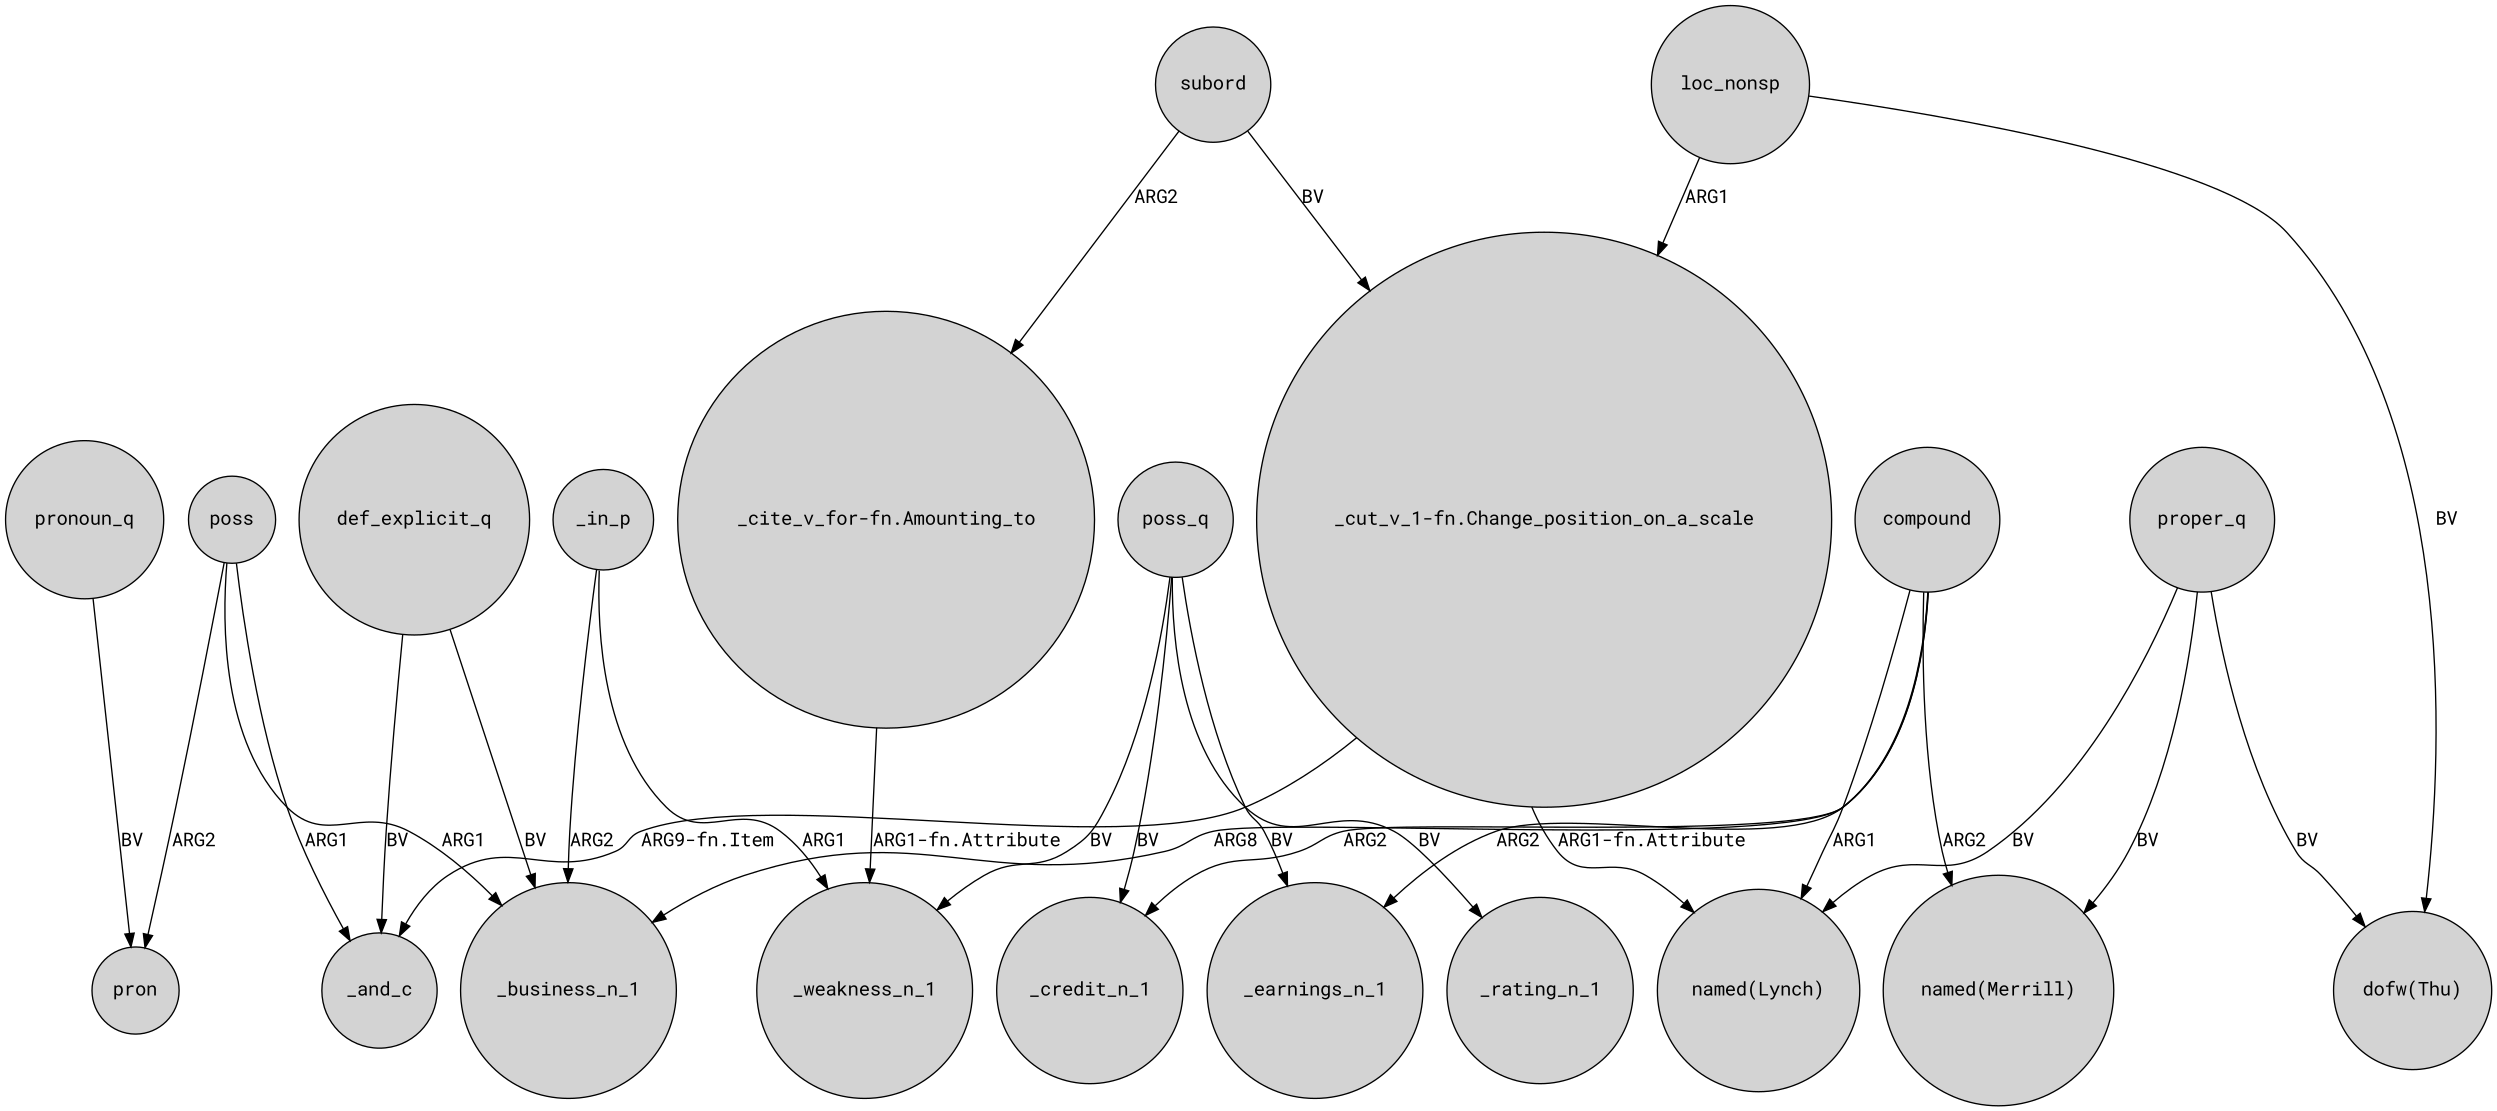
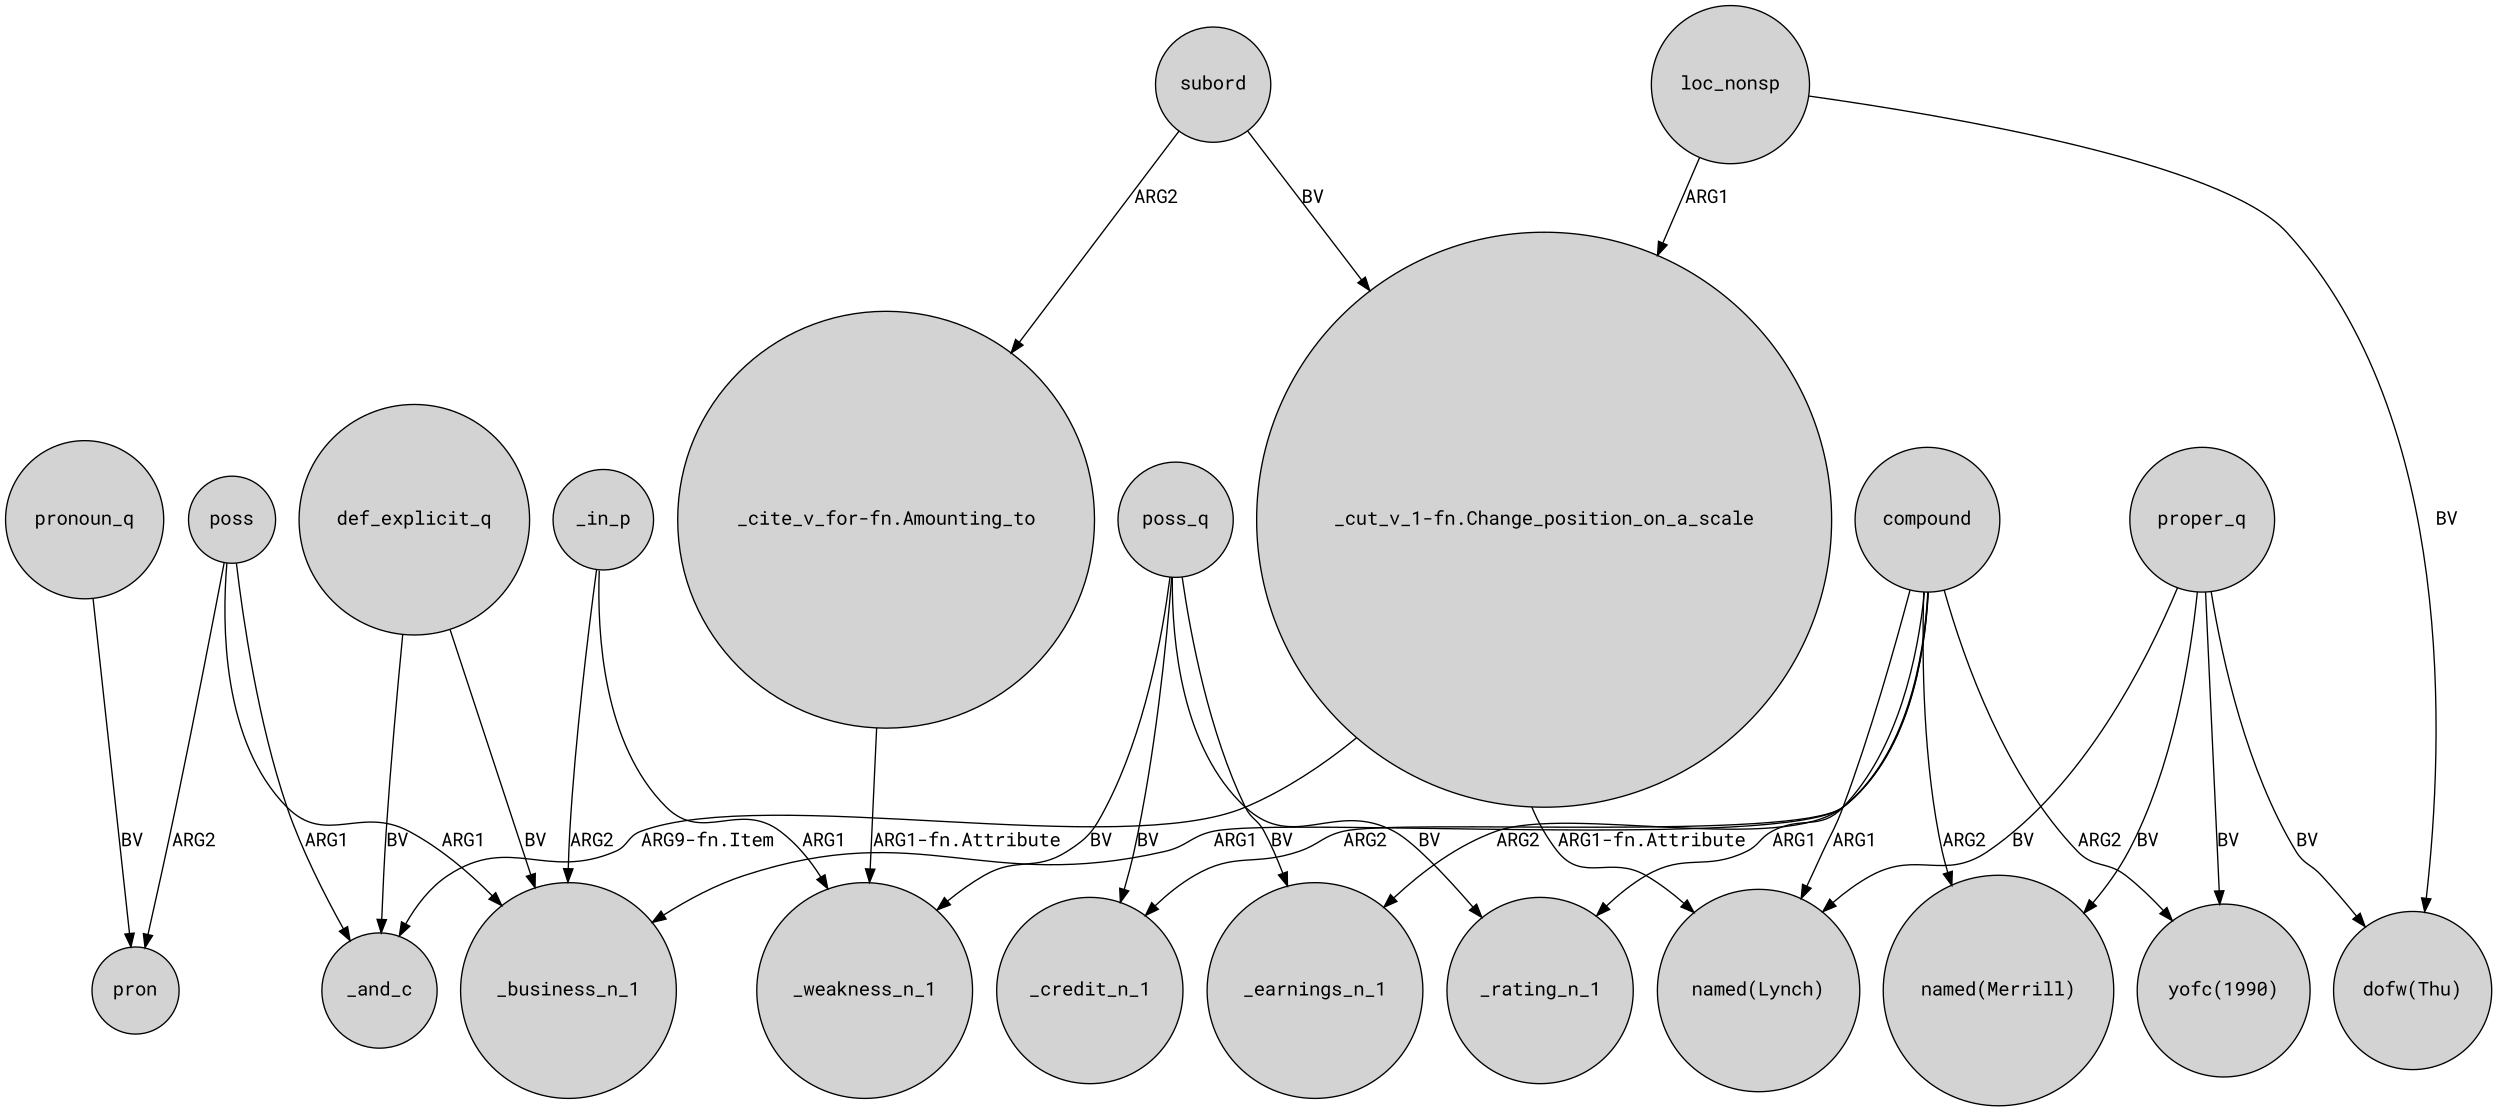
edge "compound" -> "_rating_n_1": added, label "ARG1"
edge "compound" -> "_business_n_1": label "ARG8" -> "ARG1"
node "yofc(1990)": added
